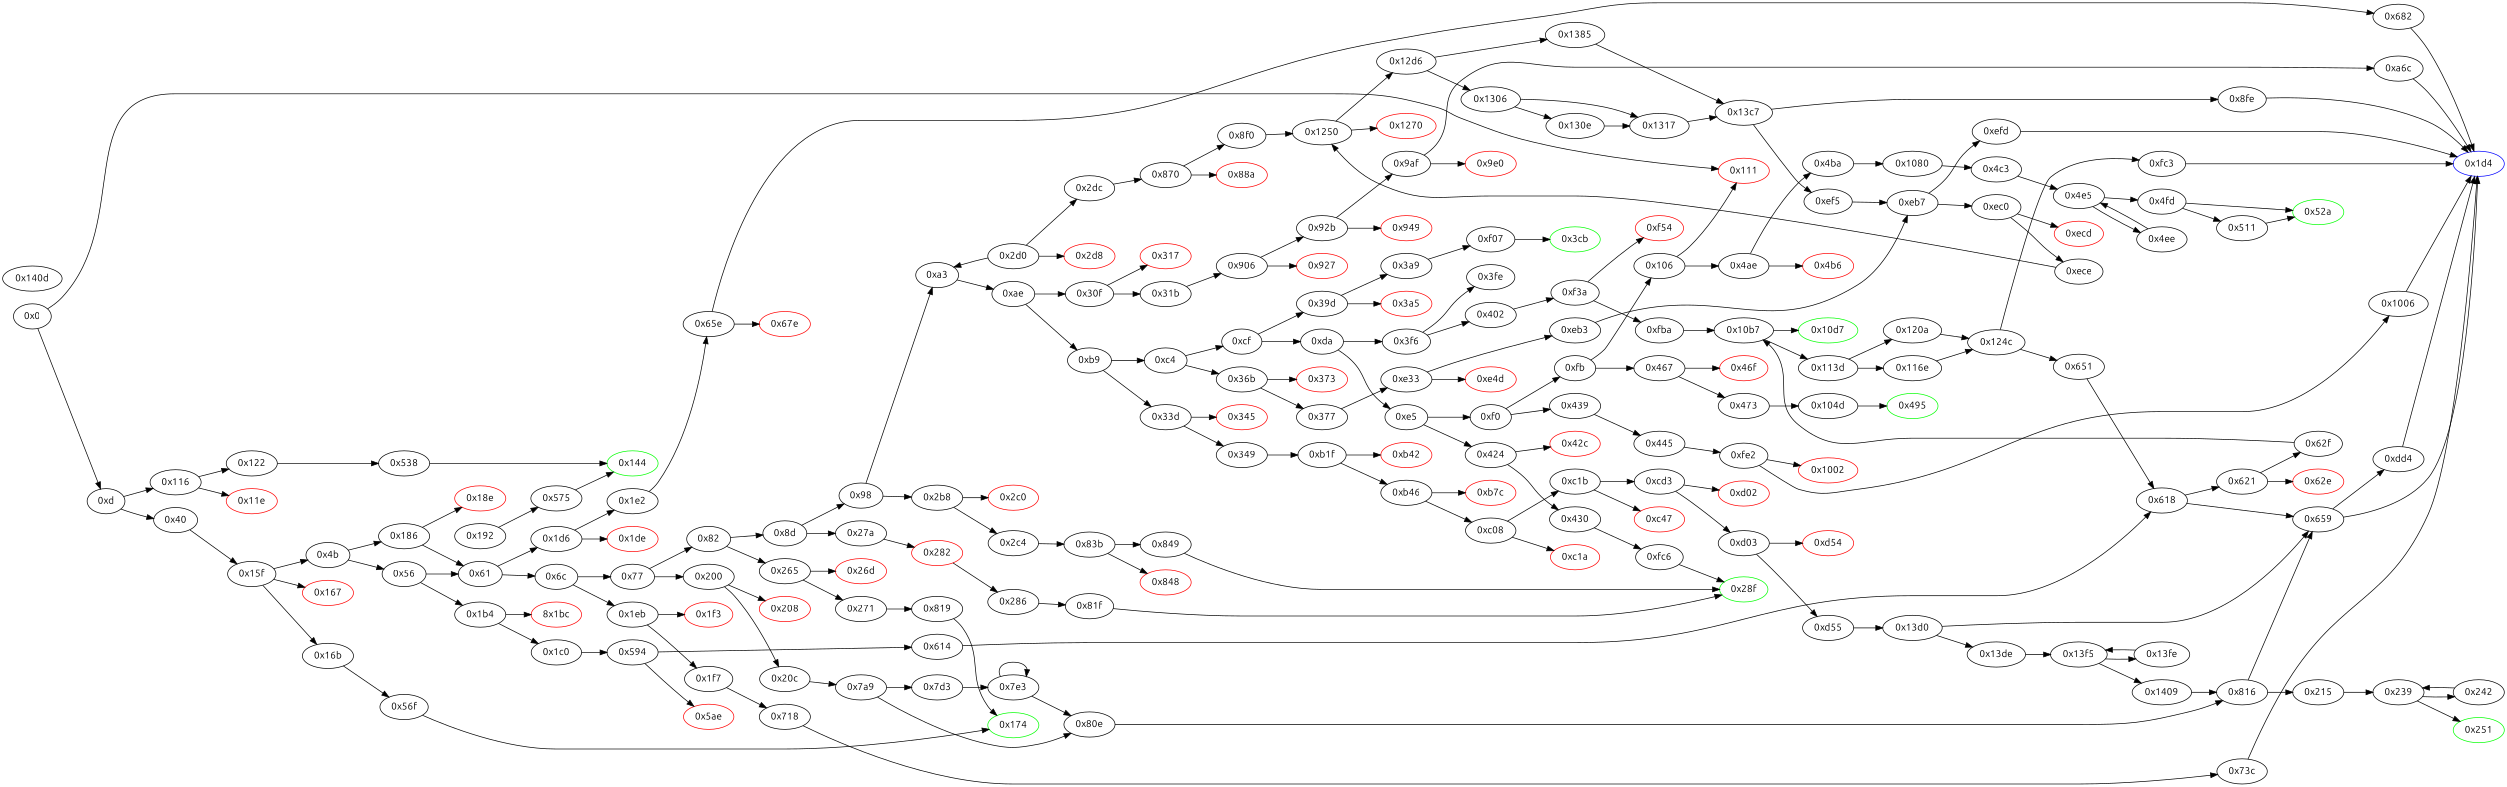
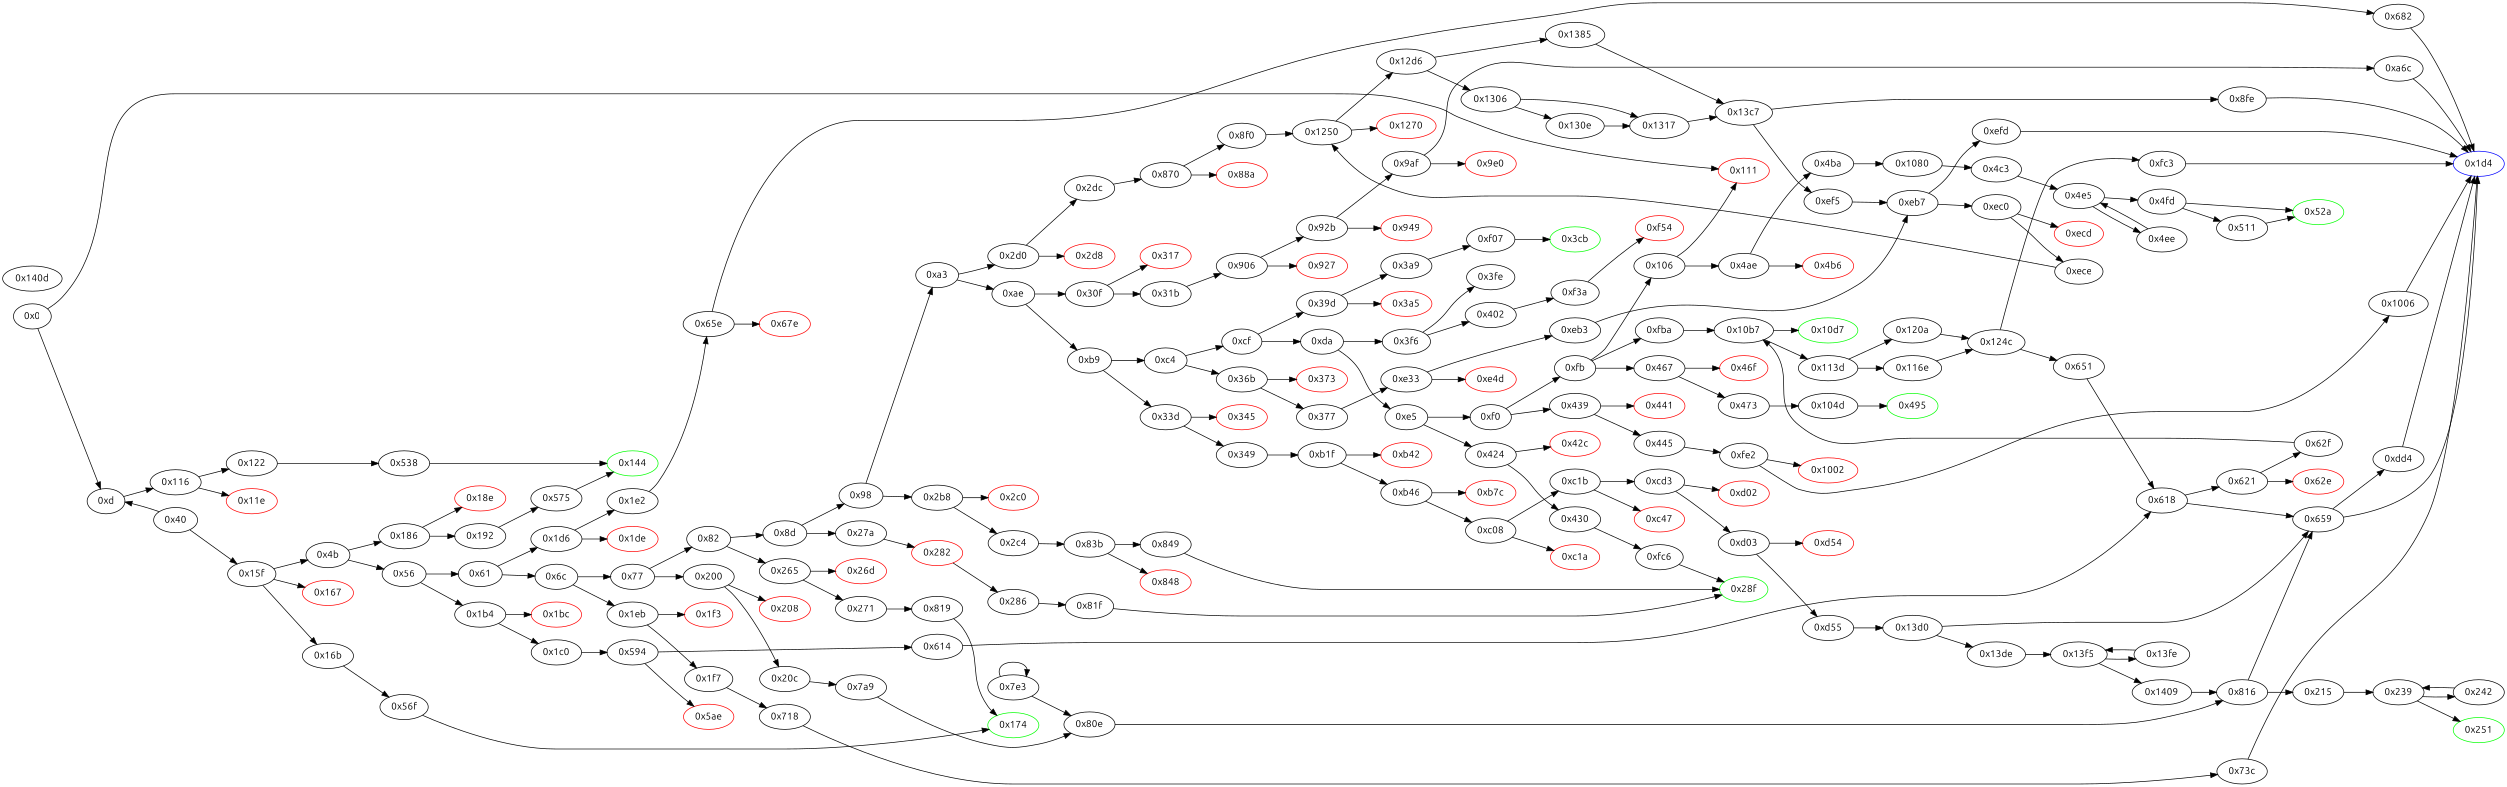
edge "0x2d0" -> "0xa3": reversed
edge "0xf3a" -> "0xfba": now "0xfb" -> "0xfba"
node "0x441": added
edge "0xd" -> "0x40": reversed
edge "0x186" -> "0x61": now "0x186" -> "0x192"
node "8x1bc": label "8x1bc" -> "0x1bc"
node "0x7d3": removed
